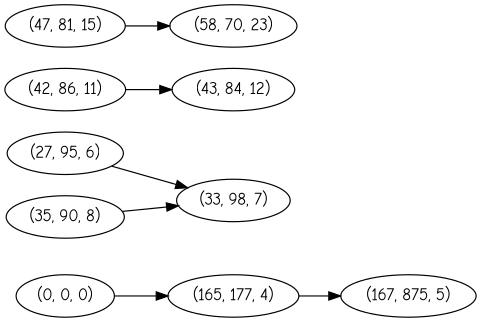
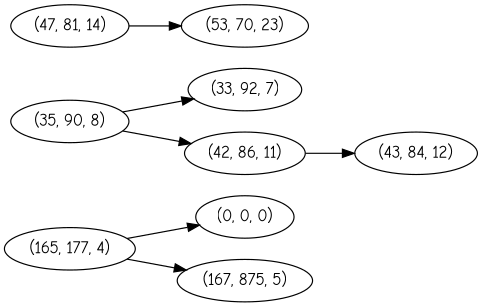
node "(47, 81, 15)": label "(47, 81, 15)" -> "(47, 81, 14)"
node "(58, 70, 23)": label "(58, 70, 23)" -> "(53, 70, 23)"
edge "(35, 90, 8)" -> "(42, 86, 11)": added
node "(27, 95, 6)": removed
node "(33, 98, 7)": label "(33, 98, 7)" -> "(33, 92, 7)"
edge "(0, 0, 0)" -> "(165, 177, 4)": reversed
